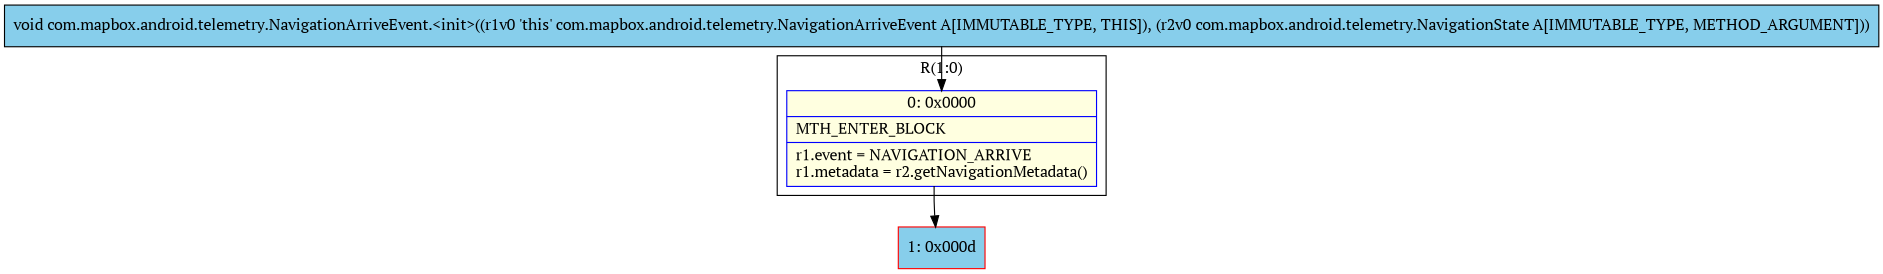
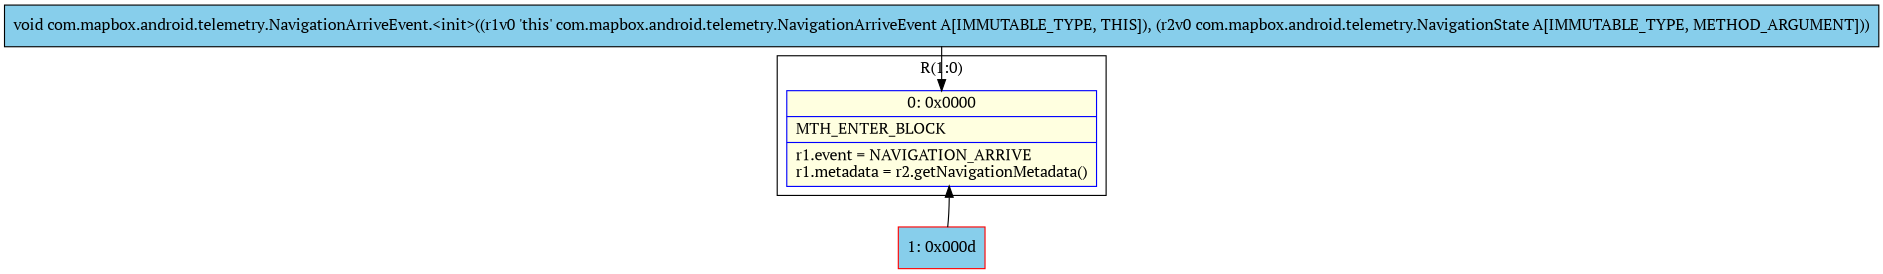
edge "0: 0x0000" -> "1: 0x000d": reversed
